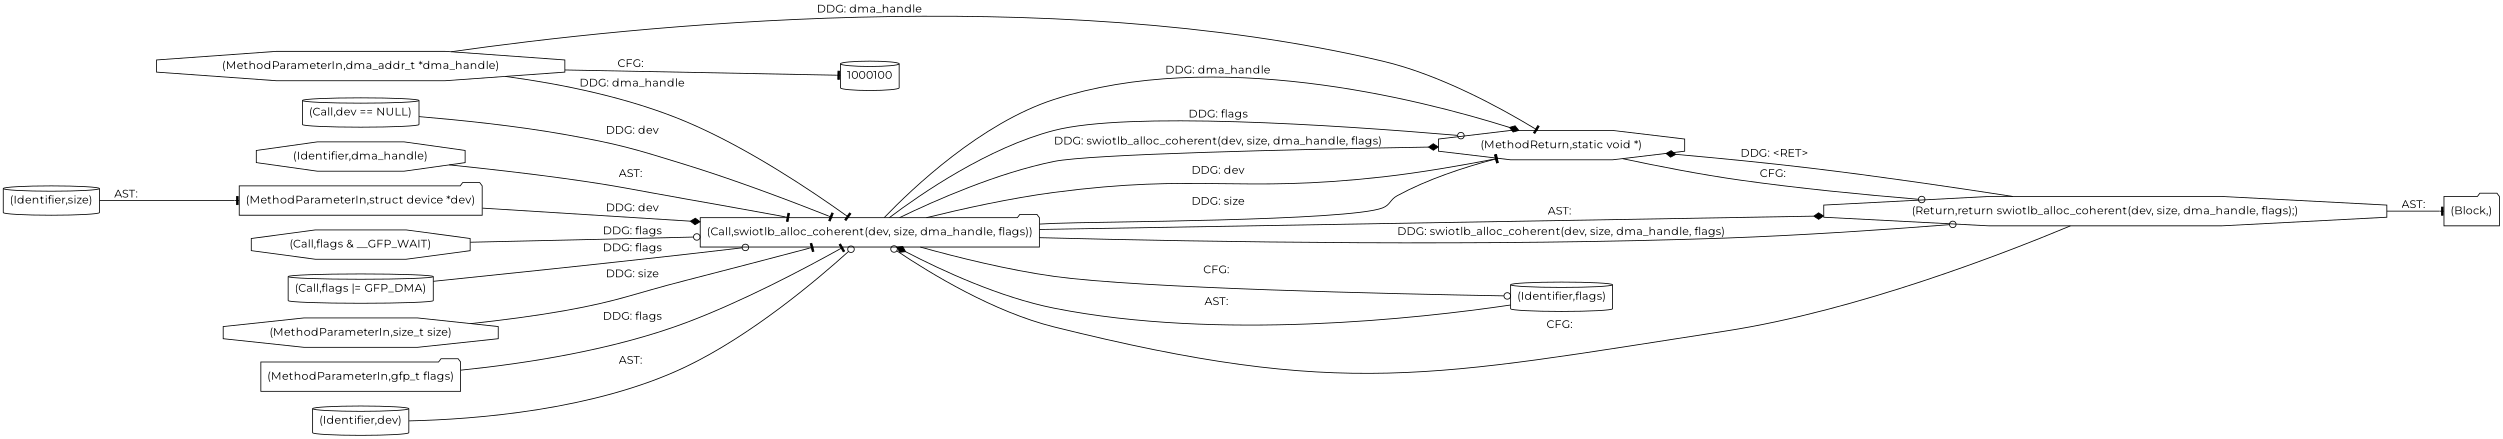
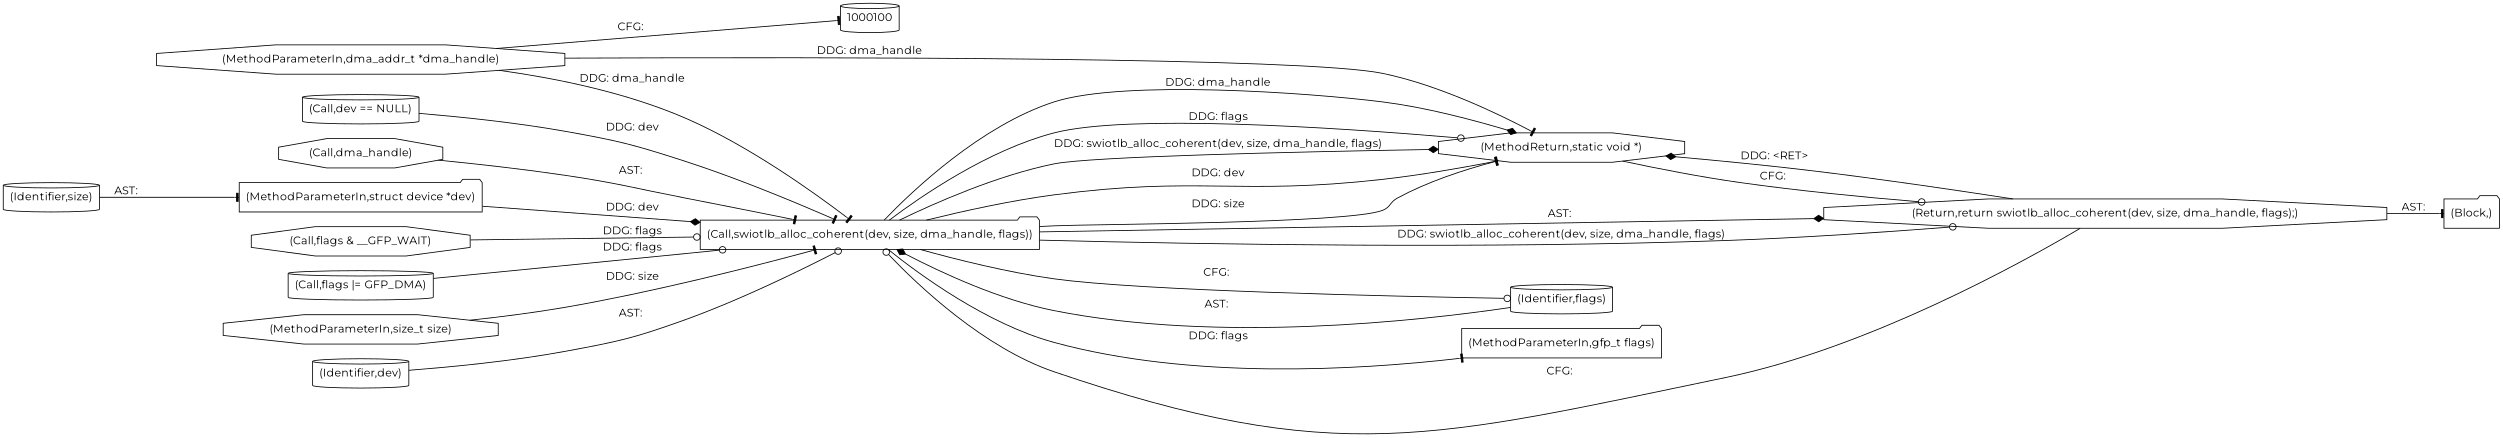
node "(Identifier,dma_handle)": label "(Identifier,dma_handle)" -> "(Call,dma_handle)"
edge "(MethodParameterIn,gfp_t flags)" -> "(Call,swiotlb_alloc_coherent(dev, size, dma_handle, flags))": reversed
